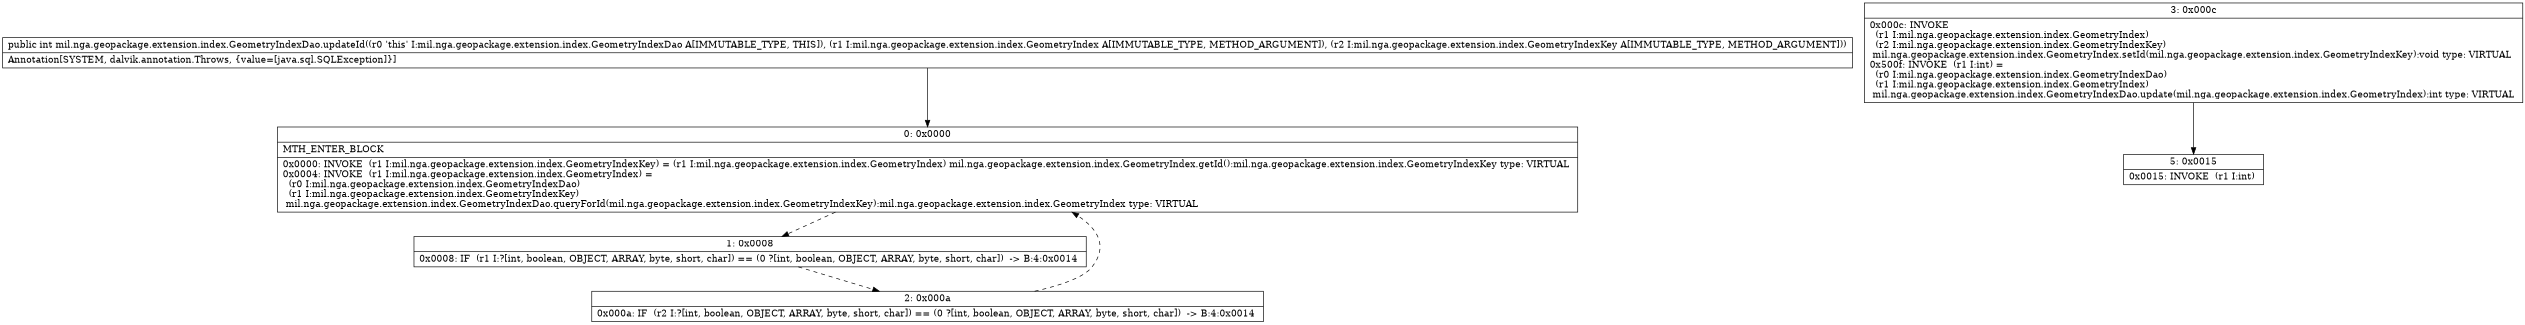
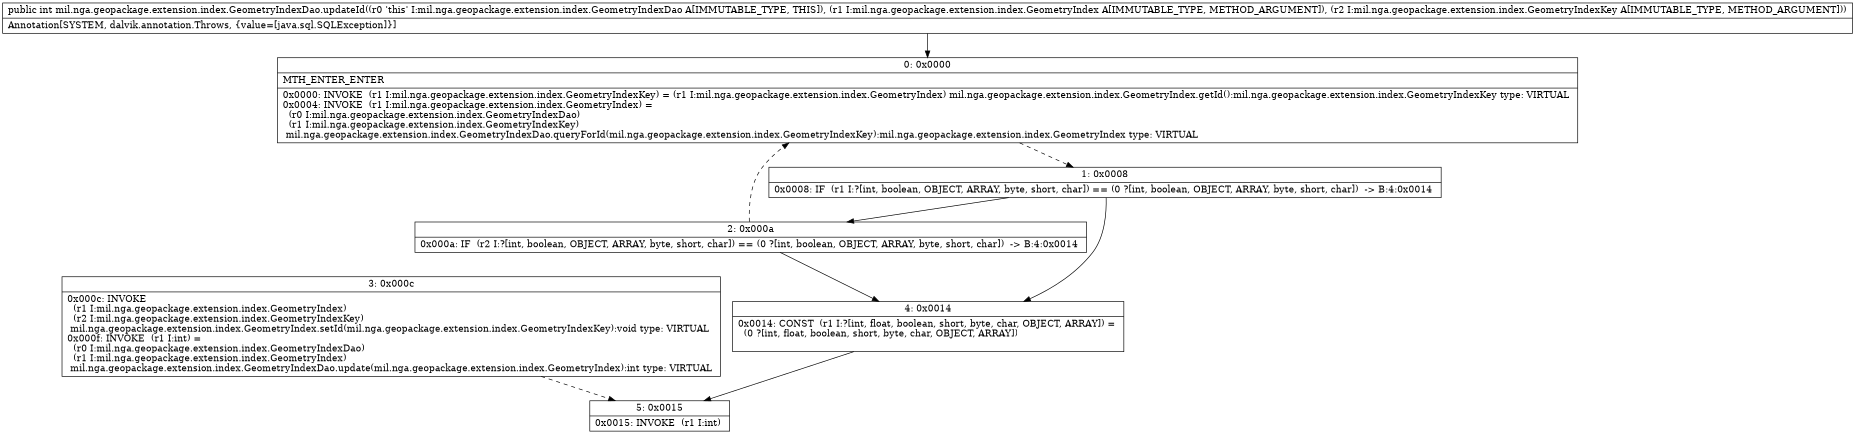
node "3: 0x000c": text "0x500f: INVOKE  (r1 I:int) =" -> "0x000f: INVOKE  (r1 I:int) ="
edge "3: 0x000c" -> "5: 0x0015": style solid -> dashed
node "0: 0x0000": text "MTH_ENTER_BLOCK" -> "MTH_ENTER_ENTER"
edge "1: 0x0008" -> "2: 0x000a": style dashed -> solid
node "4: 0x0014": added
